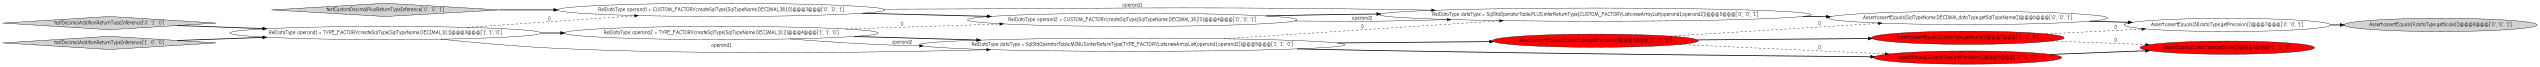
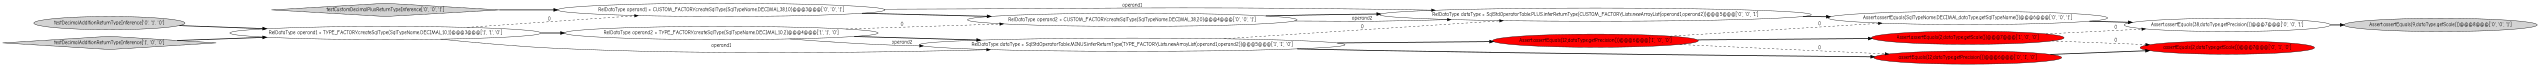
node "testDecimalAdditionReturnTypeInference['0', '1', '0']": shape diamond -> ellipse
